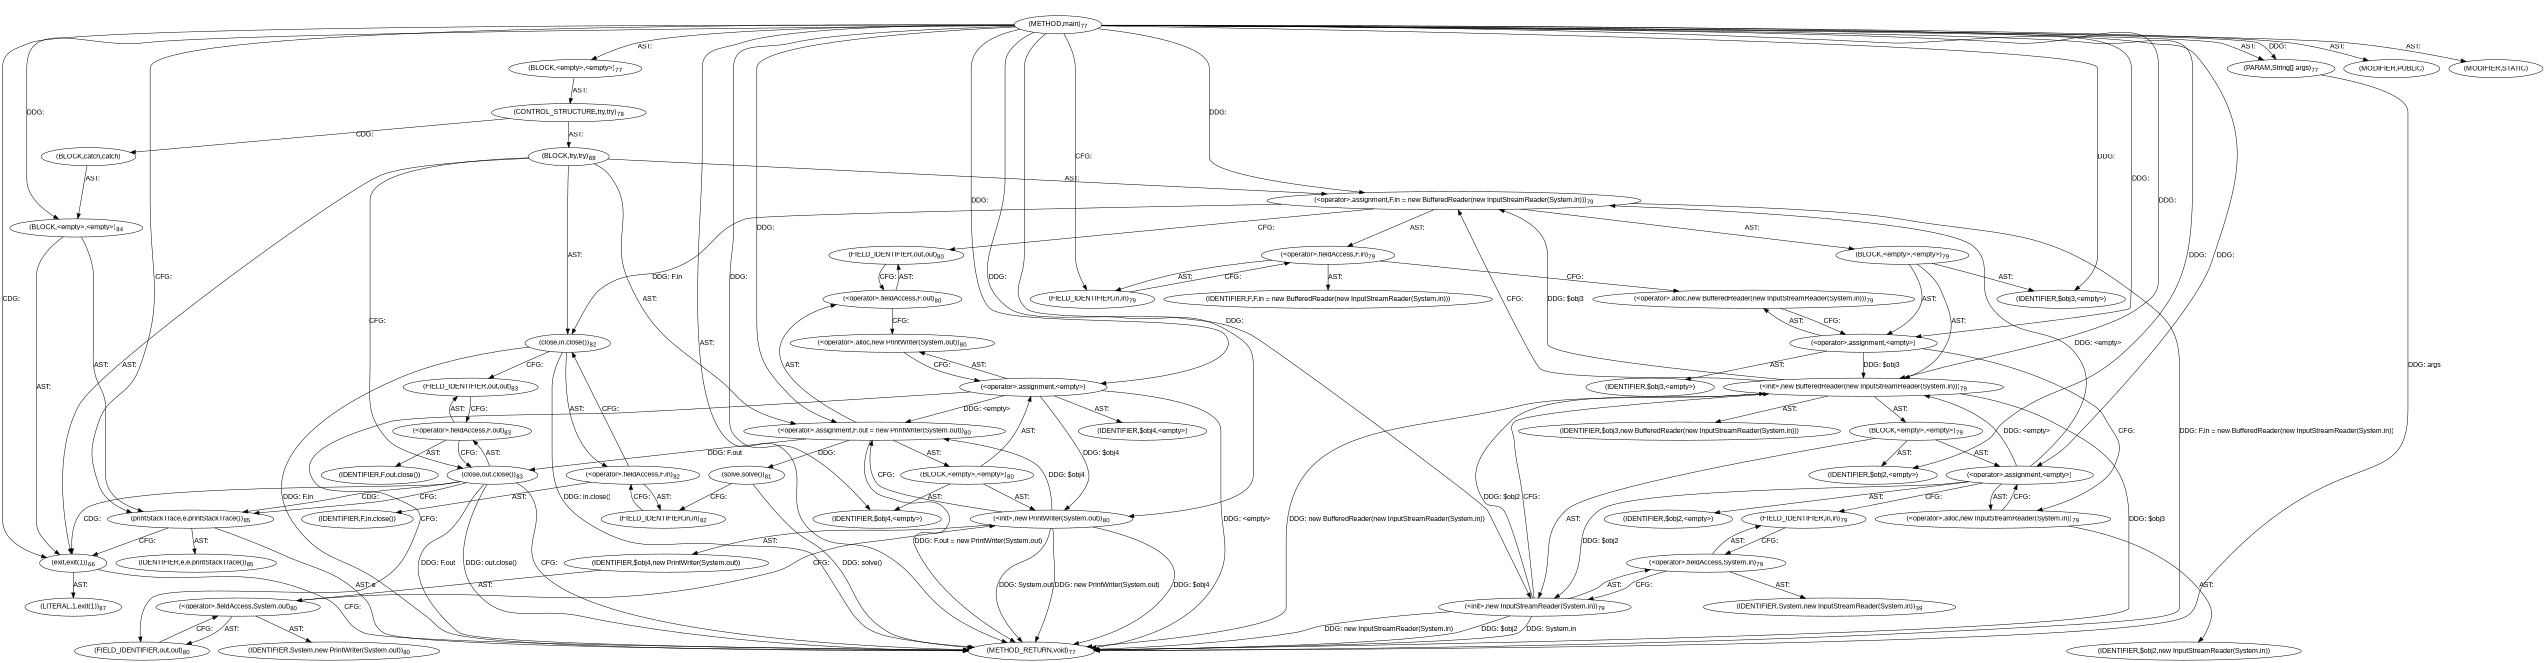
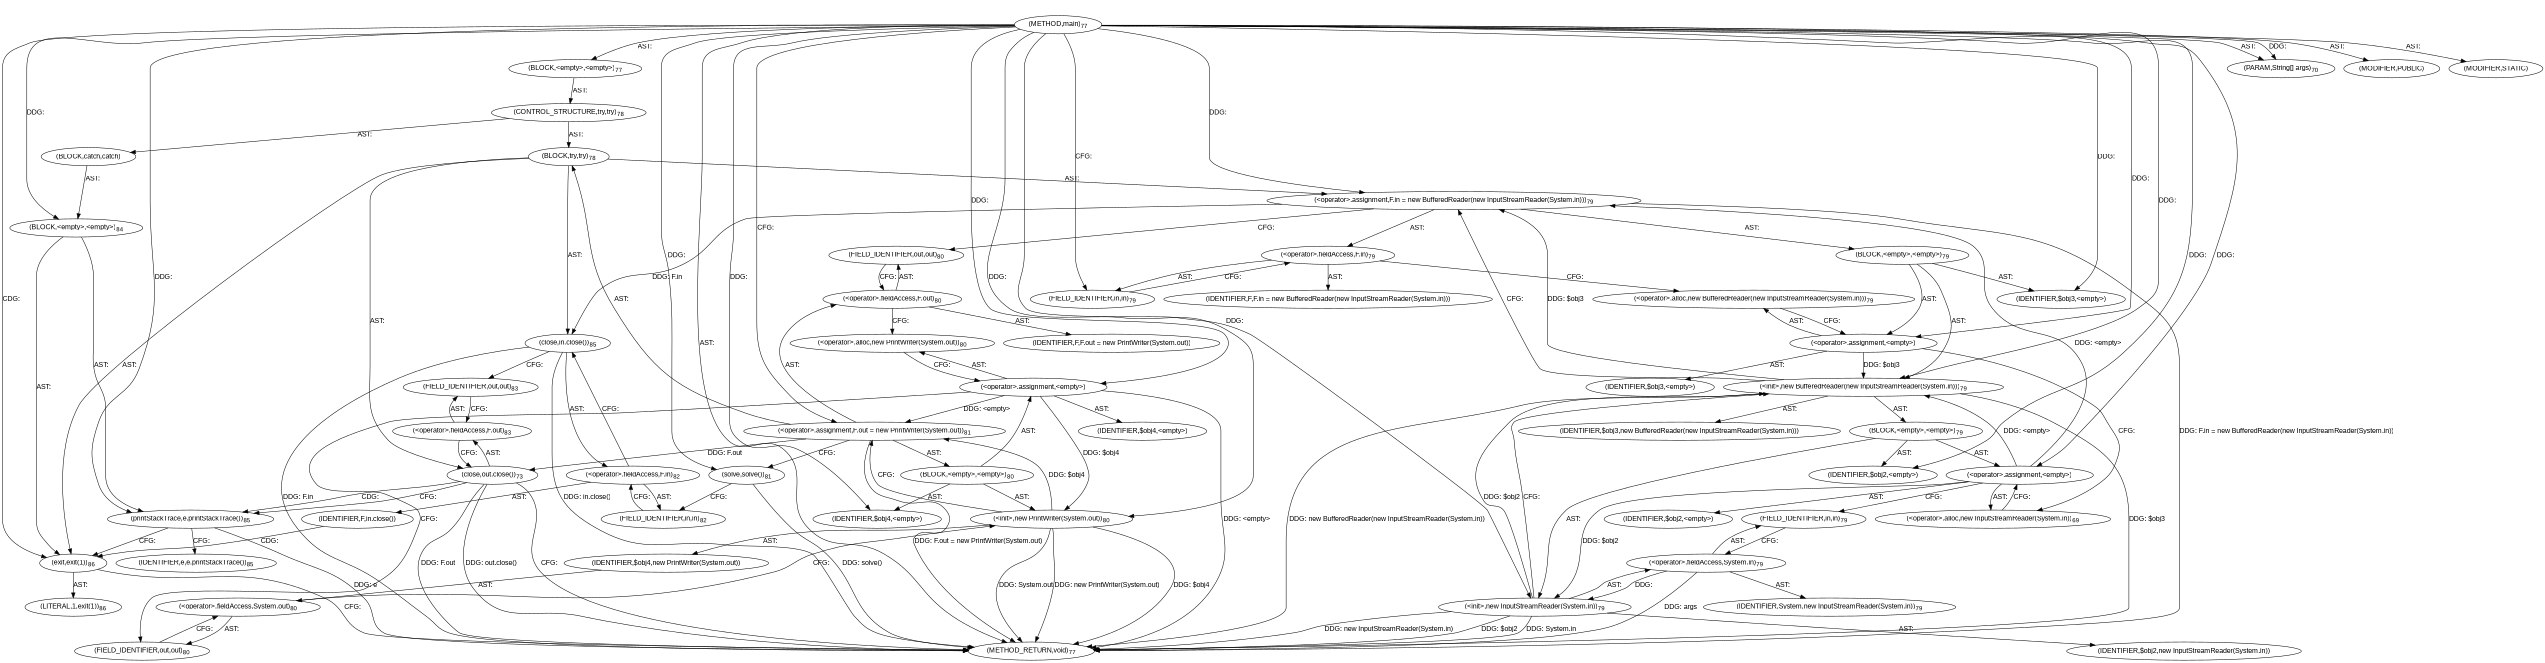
node "(PARAM,String[] args)": text "77" -> "70"
edge "(METHOD,main)" -> "(solve,solve())": added, label "DDG:"
edge "(CONTROL_STRUCTURE,try,try)" -> "(BLOCK,catch,catch)": label "CDG: " -> "AST: "
node "(BLOCK,try,try)": text "88" -> "78"
edge "(METHOD,main)" -> "(<operator>.assignment,F.out = new PrintWriter(System.out))": label "DDG: " -> "CFG: "
edge "(METHOD,main)" -> "(printStackTrace,e.printStackTrace())": label "CFG: " -> "DDG: "
edge "(BLOCK,try,try)" -> "(close,out.close())": label "CFG: " -> "AST: "
edge "(BLOCK,try,try)" -> "(<operator>.assignment,F.out = new PrintWriter(System.out))": reversed
node "(close,in.close())": text "82" -> "85"
node "(IDENTIFIER,F,F.out = new PrintWriter(System.out))": added
node "(<operator>.assignment,F.out = new PrintWriter(System.out))": text "80" -> "81"
edge "(<operator>.assignment,F.out = new PrintWriter(System.out))" -> "(solve,solve())": label "DDG: " -> "CFG: "
node "(close,out.close())": text "83" -> "73"
node "(IDENTIFIER,F,out.close())": removed
edge "(close,out.close())" -> "(exit,exit(1))": now "(IDENTIFIER,F,in.close())" -> "(exit,exit(1))"
node "(<operator>.alloc,new InputStreamReader(System.in))": text "79" -> "69"
edge "(printStackTrace,e.printStackTrace())" -> "(IDENTIFIER,e,e.printStackTrace())": label "AST: " -> "CFG: "
edge "(<operator>.alloc,new InputStreamReader(System.in))" -> "(IDENTIFIER,$obj2,new InputStreamReader(System.in))": now "(<init>,new InputStreamReader(System.in))" -> "(IDENTIFIER,$obj2,new InputStreamReader(System.in))"
node "(exit,exit(1))": text "66" -> "86"
edge "(printStackTrace,e.printStackTrace())" -> "(METHOD_RETURN,void)": label "AST: e" -> "DDG: e"
edge "(<operator>.fieldAccess,System.in)" -> "(<init>,new InputStreamReader(System.in))": label "CFG: " -> "DDG: "
node "(LITERAL,1,exit(1))": text "87" -> "86"
node "(IDENTIFIER,System,new InputStreamReader(System.in))": text "39" -> "79"
edge "(PARAM,String[] args)" -> "(METHOD_RETURN,void)": now "(<operator>.fieldAccess,System.in)" -> "(METHOD_RETURN,void)"
node "(IDENTIFIER,System,new PrintWriter(System.out))": removed
